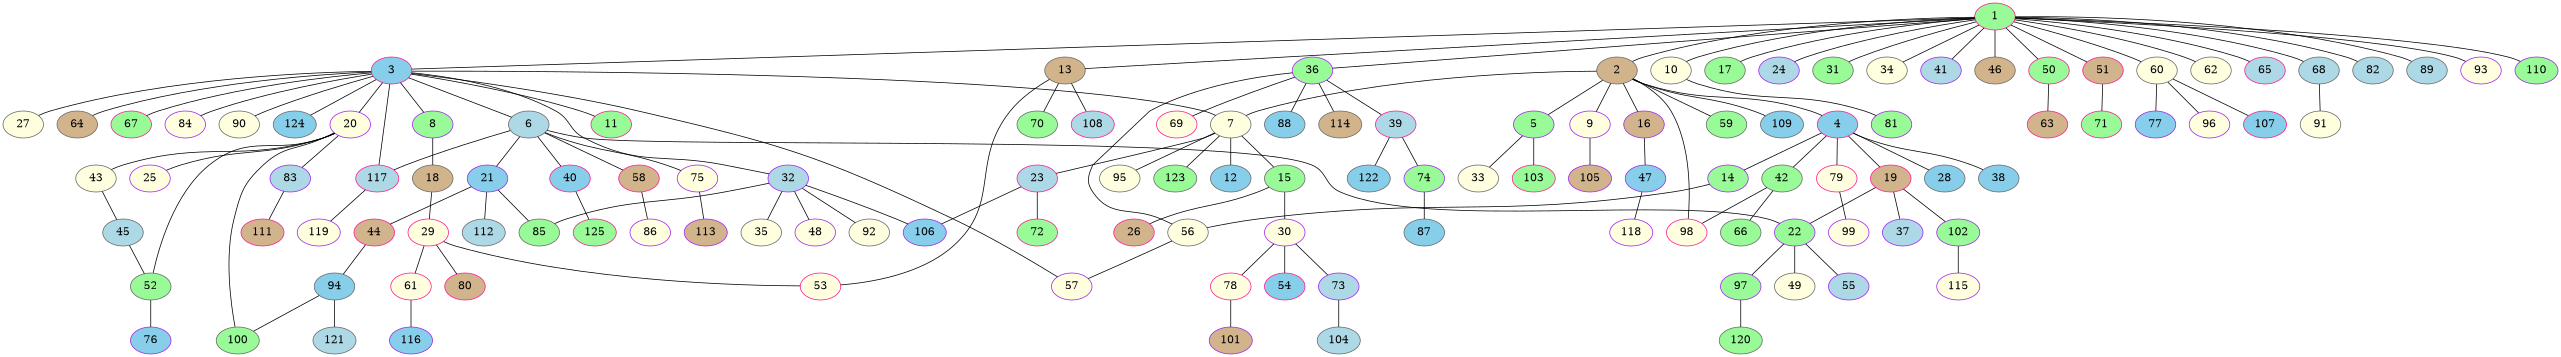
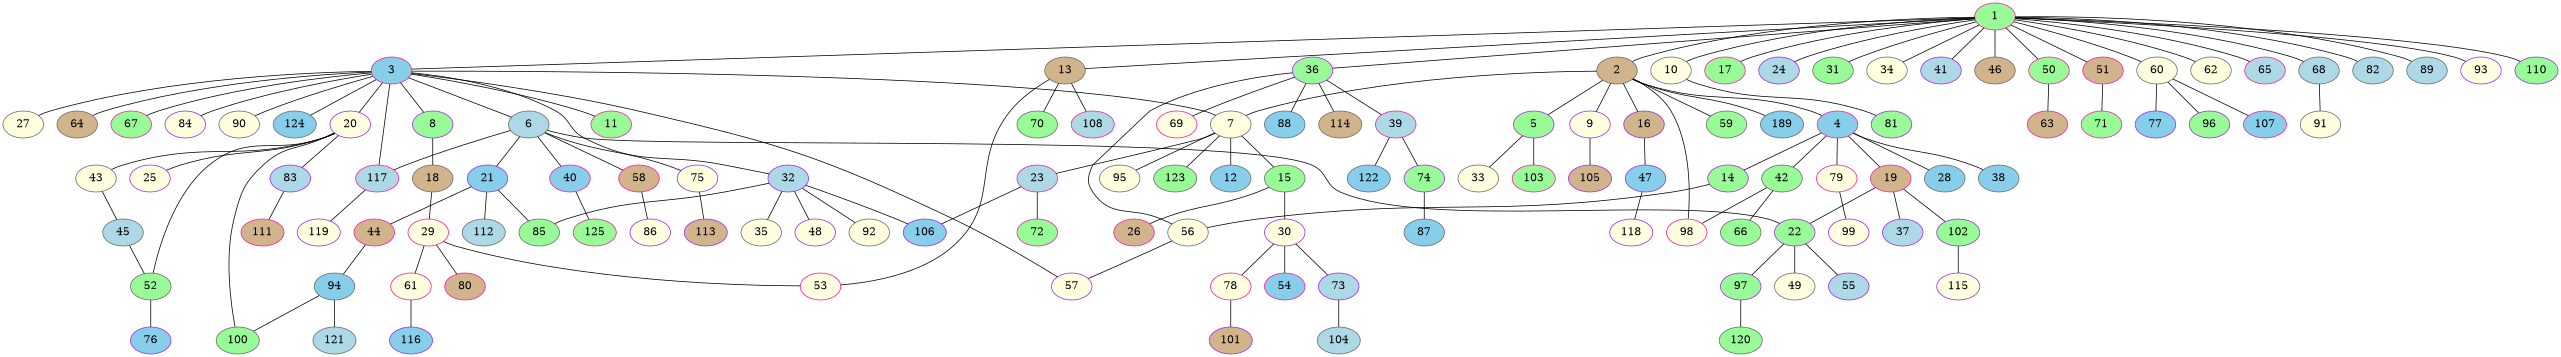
node "17": color gray40 -> deeppink
node "109": label "109" -> "189"
node "96": fillcolor lightyellow -> palegreen
